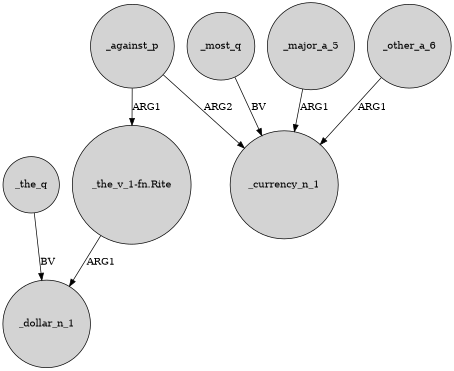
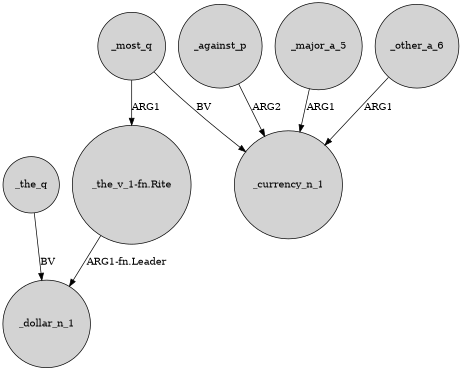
edge "_against_p" -> "_the_v_1-fn.Rite": now "_most_q" -> "_the_v_1-fn.Rite"
edge "_the_v_1-fn.Rite" -> "_dollar_n_1": label "ARG1" -> "ARG1-fn.Leader"
